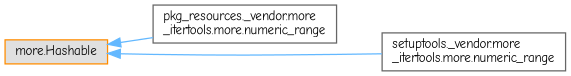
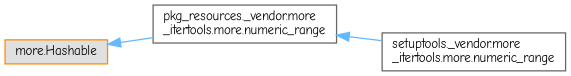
edge "setuptools._vendor.more _itertools.more.numeric_range" -> "more.Hashable": now "setuptools._vendor.more _itertools.more.numeric_range" -> "pkg_resources._vendor.more _itertools.more.numeric_range"
